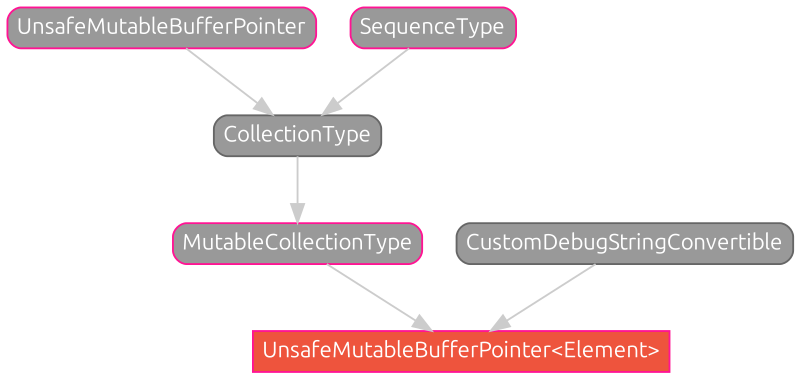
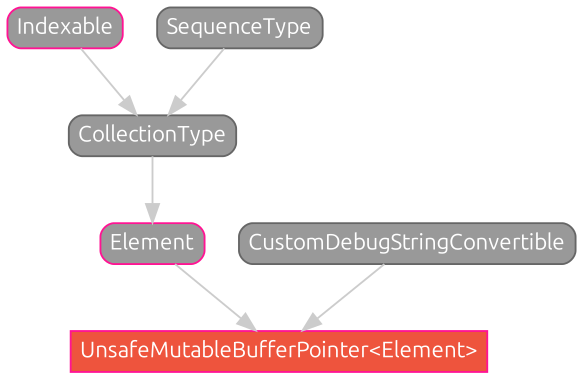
node "UnsafeMutableBufferPointer": label "UnsafeMutableBufferPointer" -> "Indexable"
node "SequenceType": color deeppink -> gray40
node "MutableCollectionType": label "MutableCollectionType" -> "Element"
